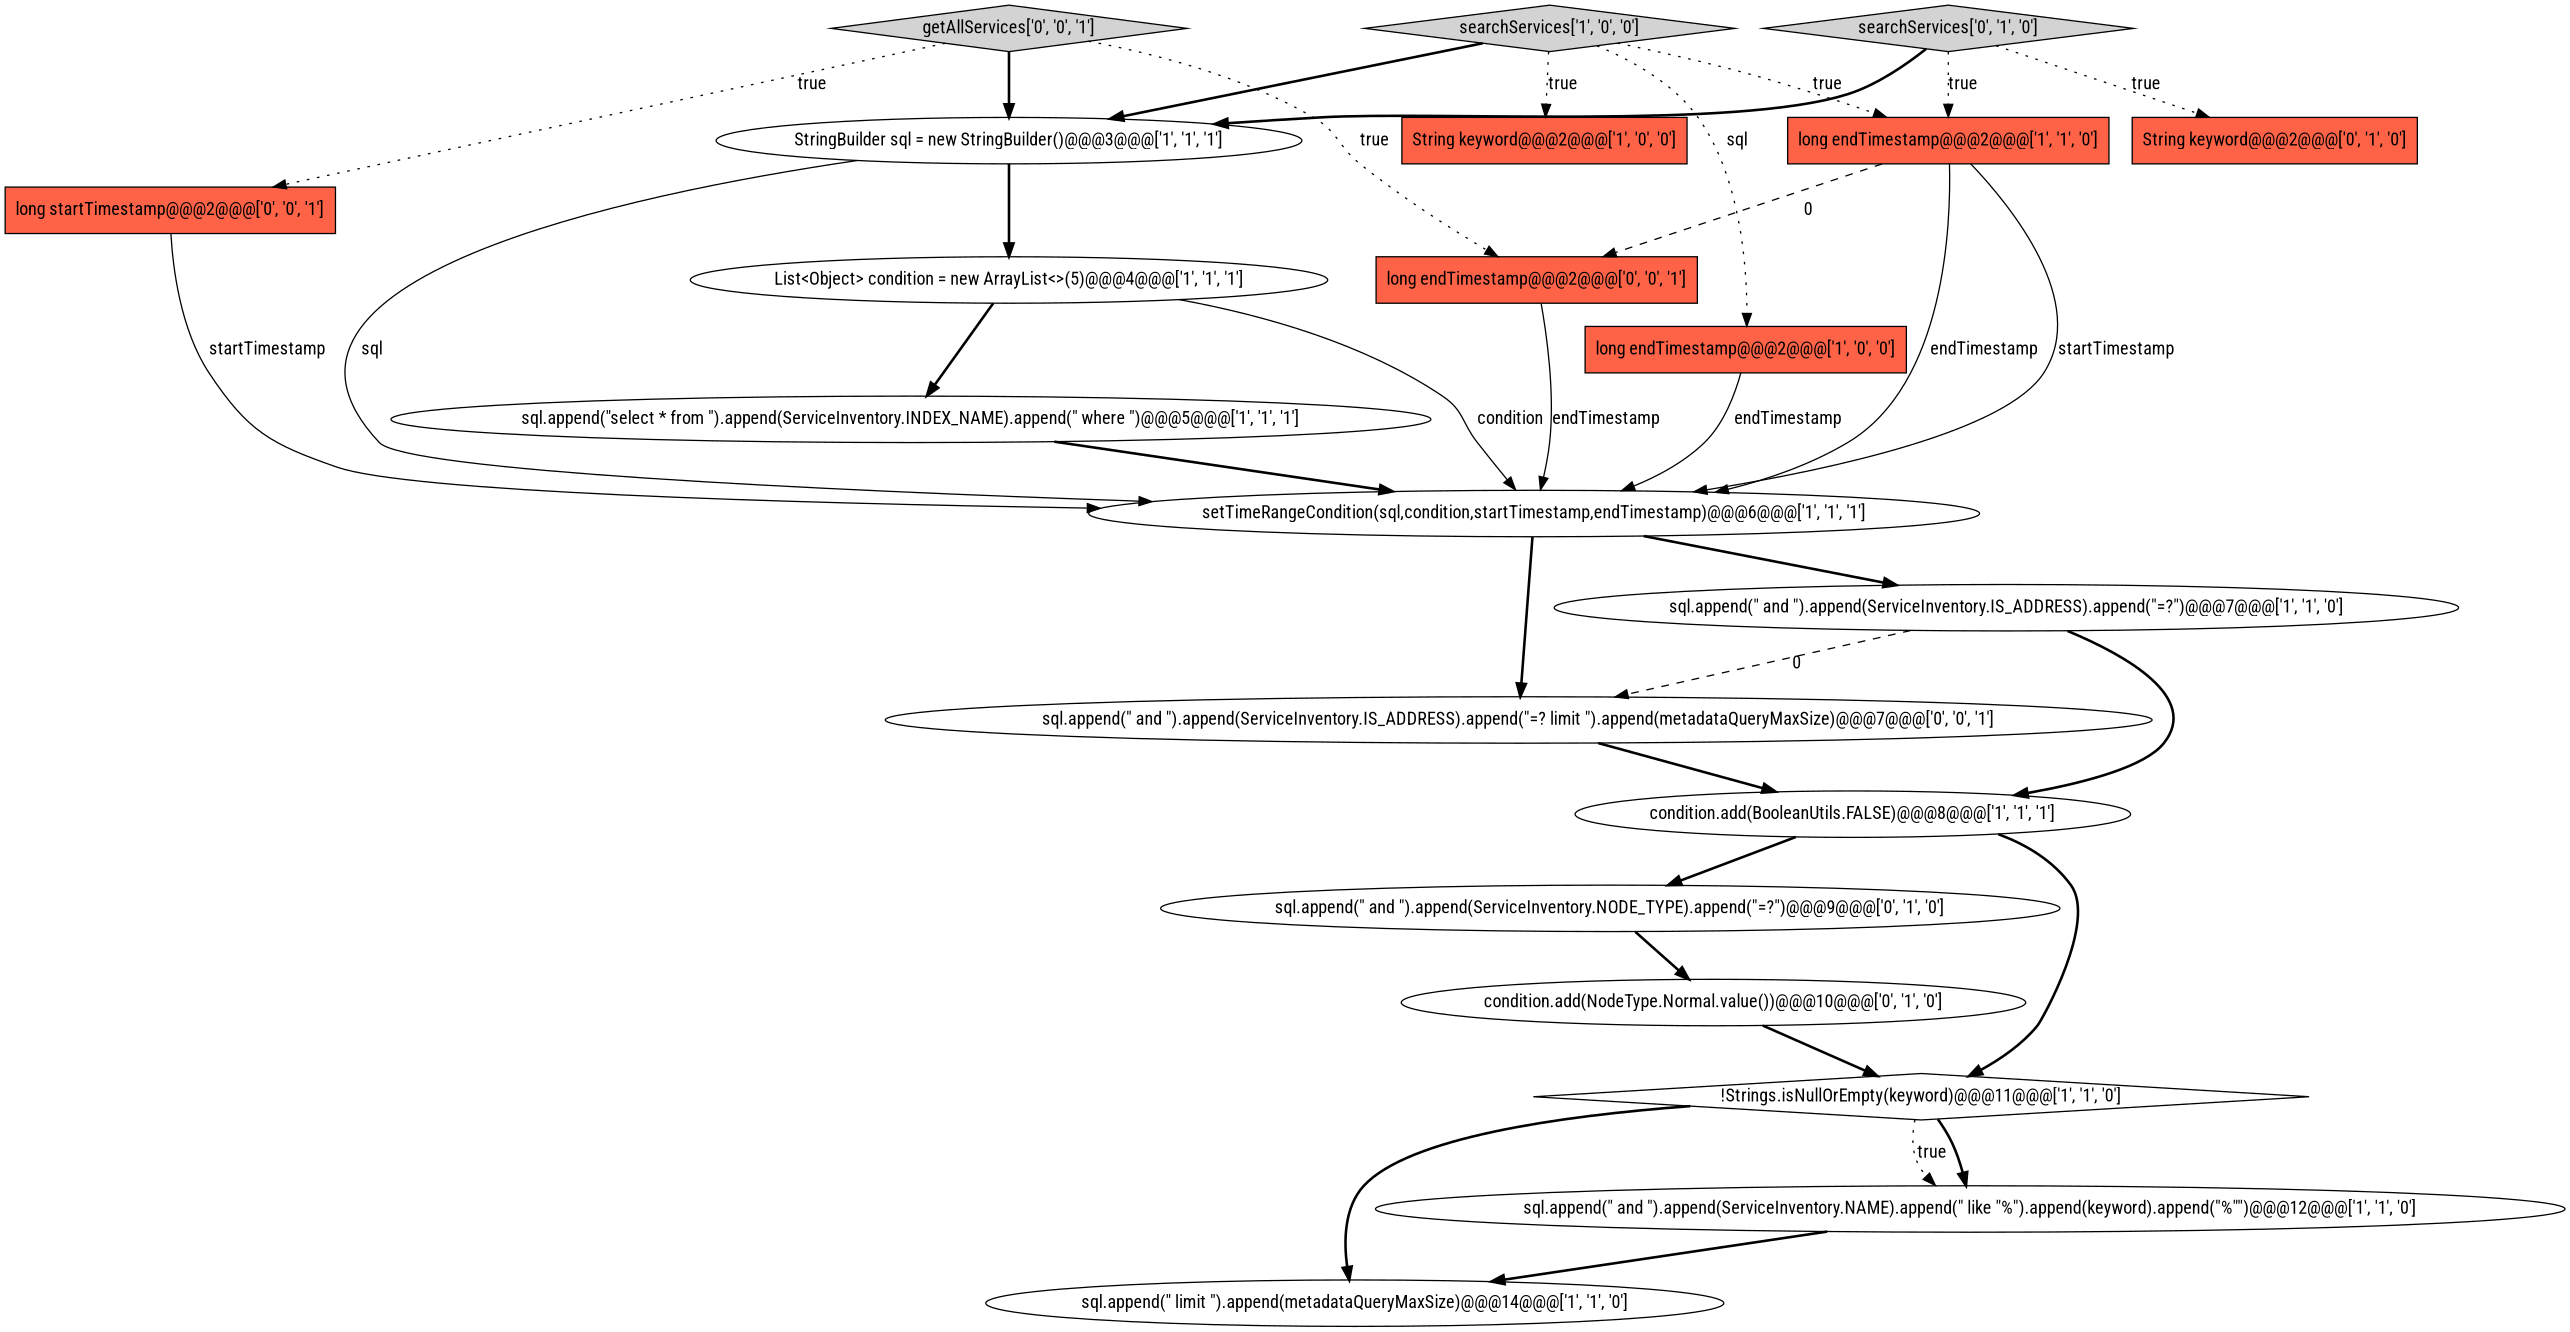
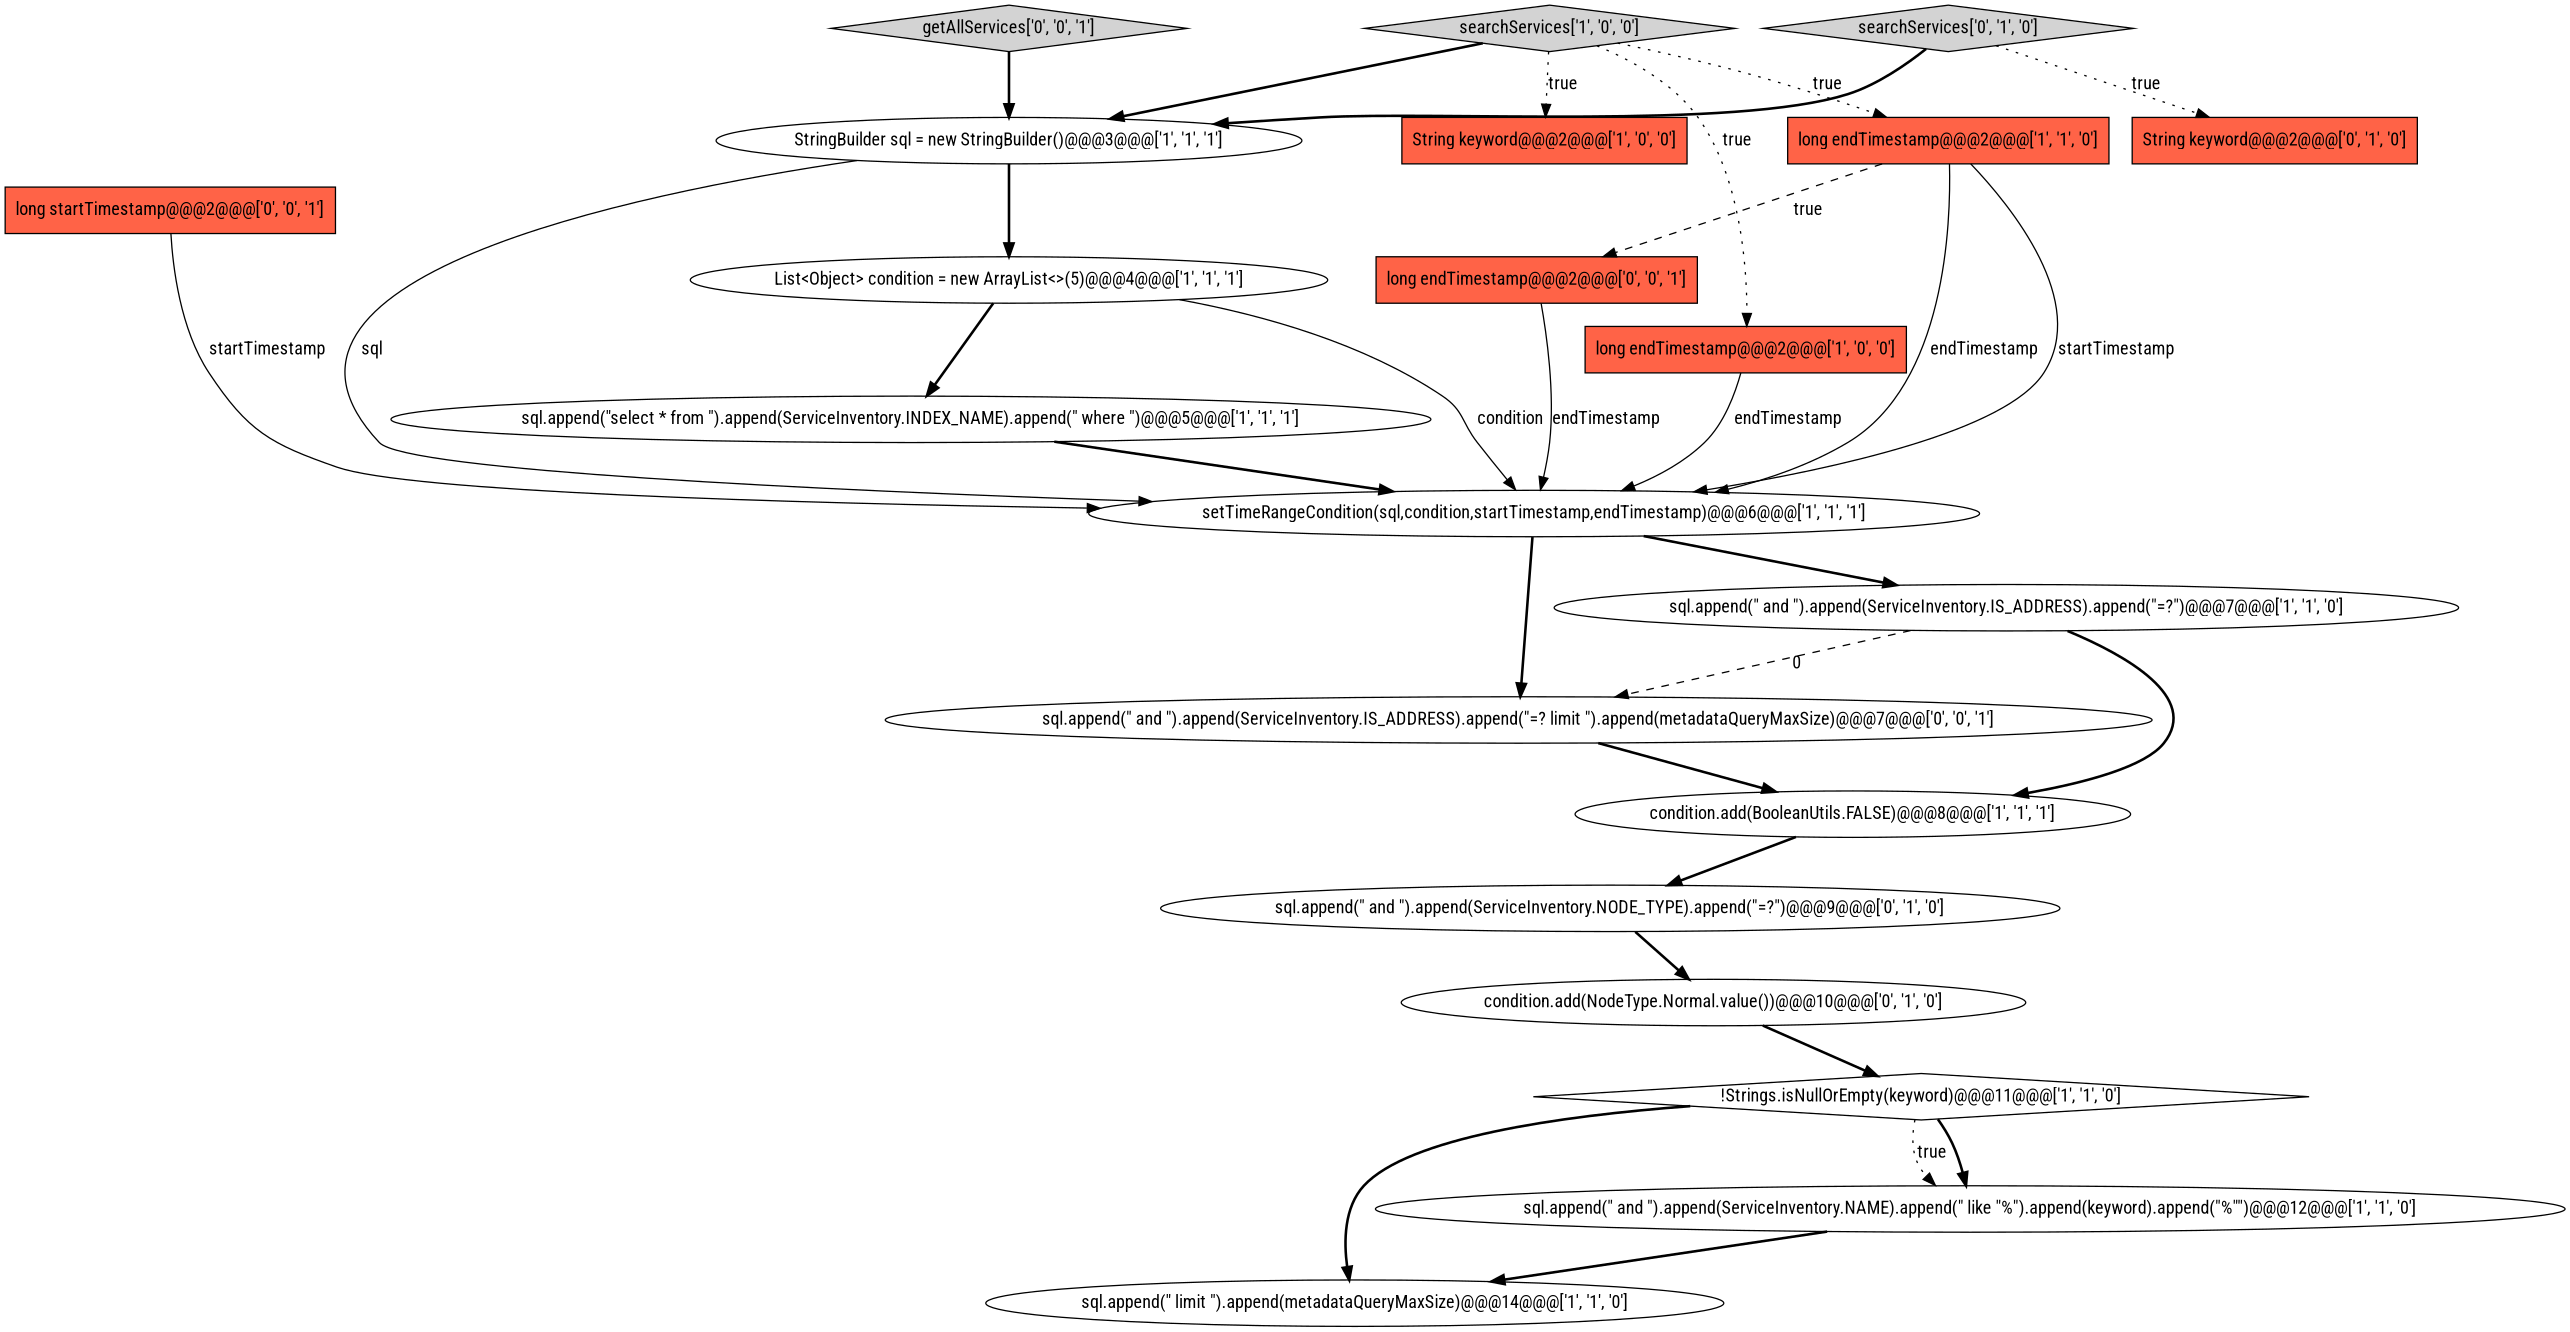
edge "searchServices['0', '1', '0']" -> "long endTimestamp@@@2@@@['1', '1', '0']": removed, label "true"
edge "getAllServices['0', '0', '1']" -> "long endTimestamp@@@2@@@['0', '0', '1']": removed, label "true"
edge "getAllServices['0', '0', '1']" -> "long startTimestamp@@@2@@@['0', '0', '1']": removed, label "true"
edge "searchServices['1', '0', '0']" -> "long endTimestamp@@@2@@@['1', '0', '0']": label "sql" -> "true"
edge "long endTimestamp@@@2@@@['1', '1', '0']" -> "long endTimestamp@@@2@@@['0', '0', '1']": label "0" -> "true"
edge "condition.add(BooleanUtils.FALSE)@@@8@@@['1', '1', '1']" -> "!Strings.isNullOrEmpty(keyword)@@@11@@@['1', '1', '0']": removed
